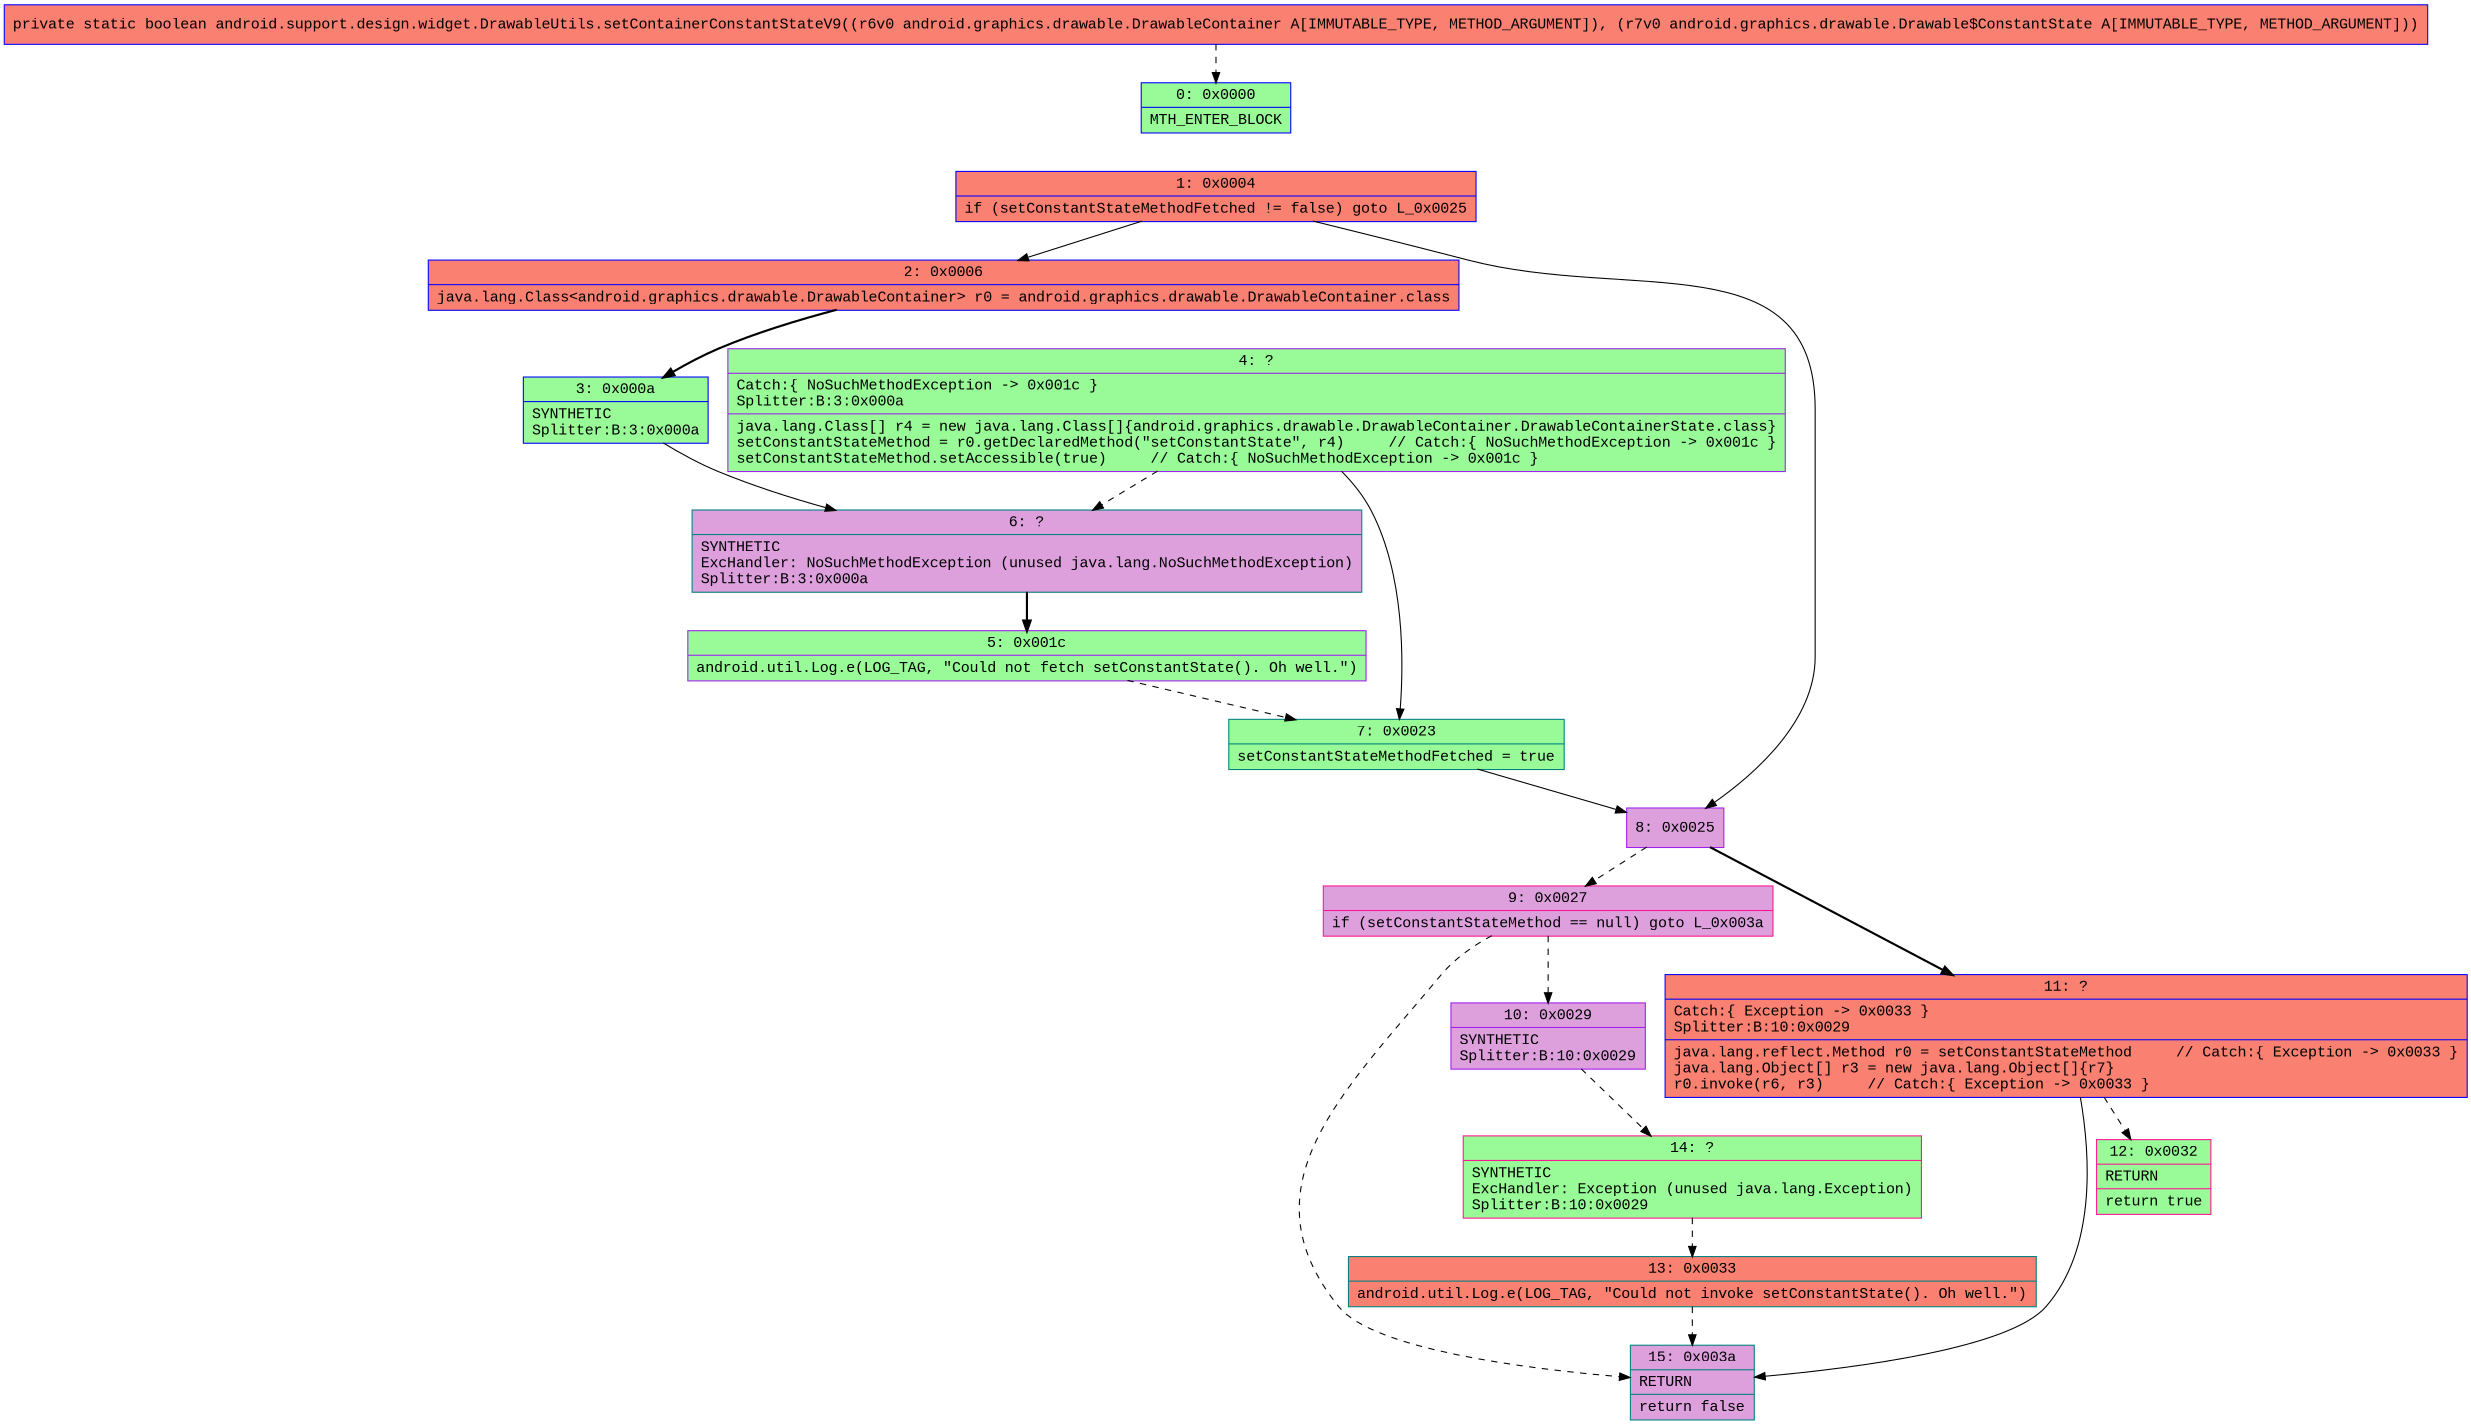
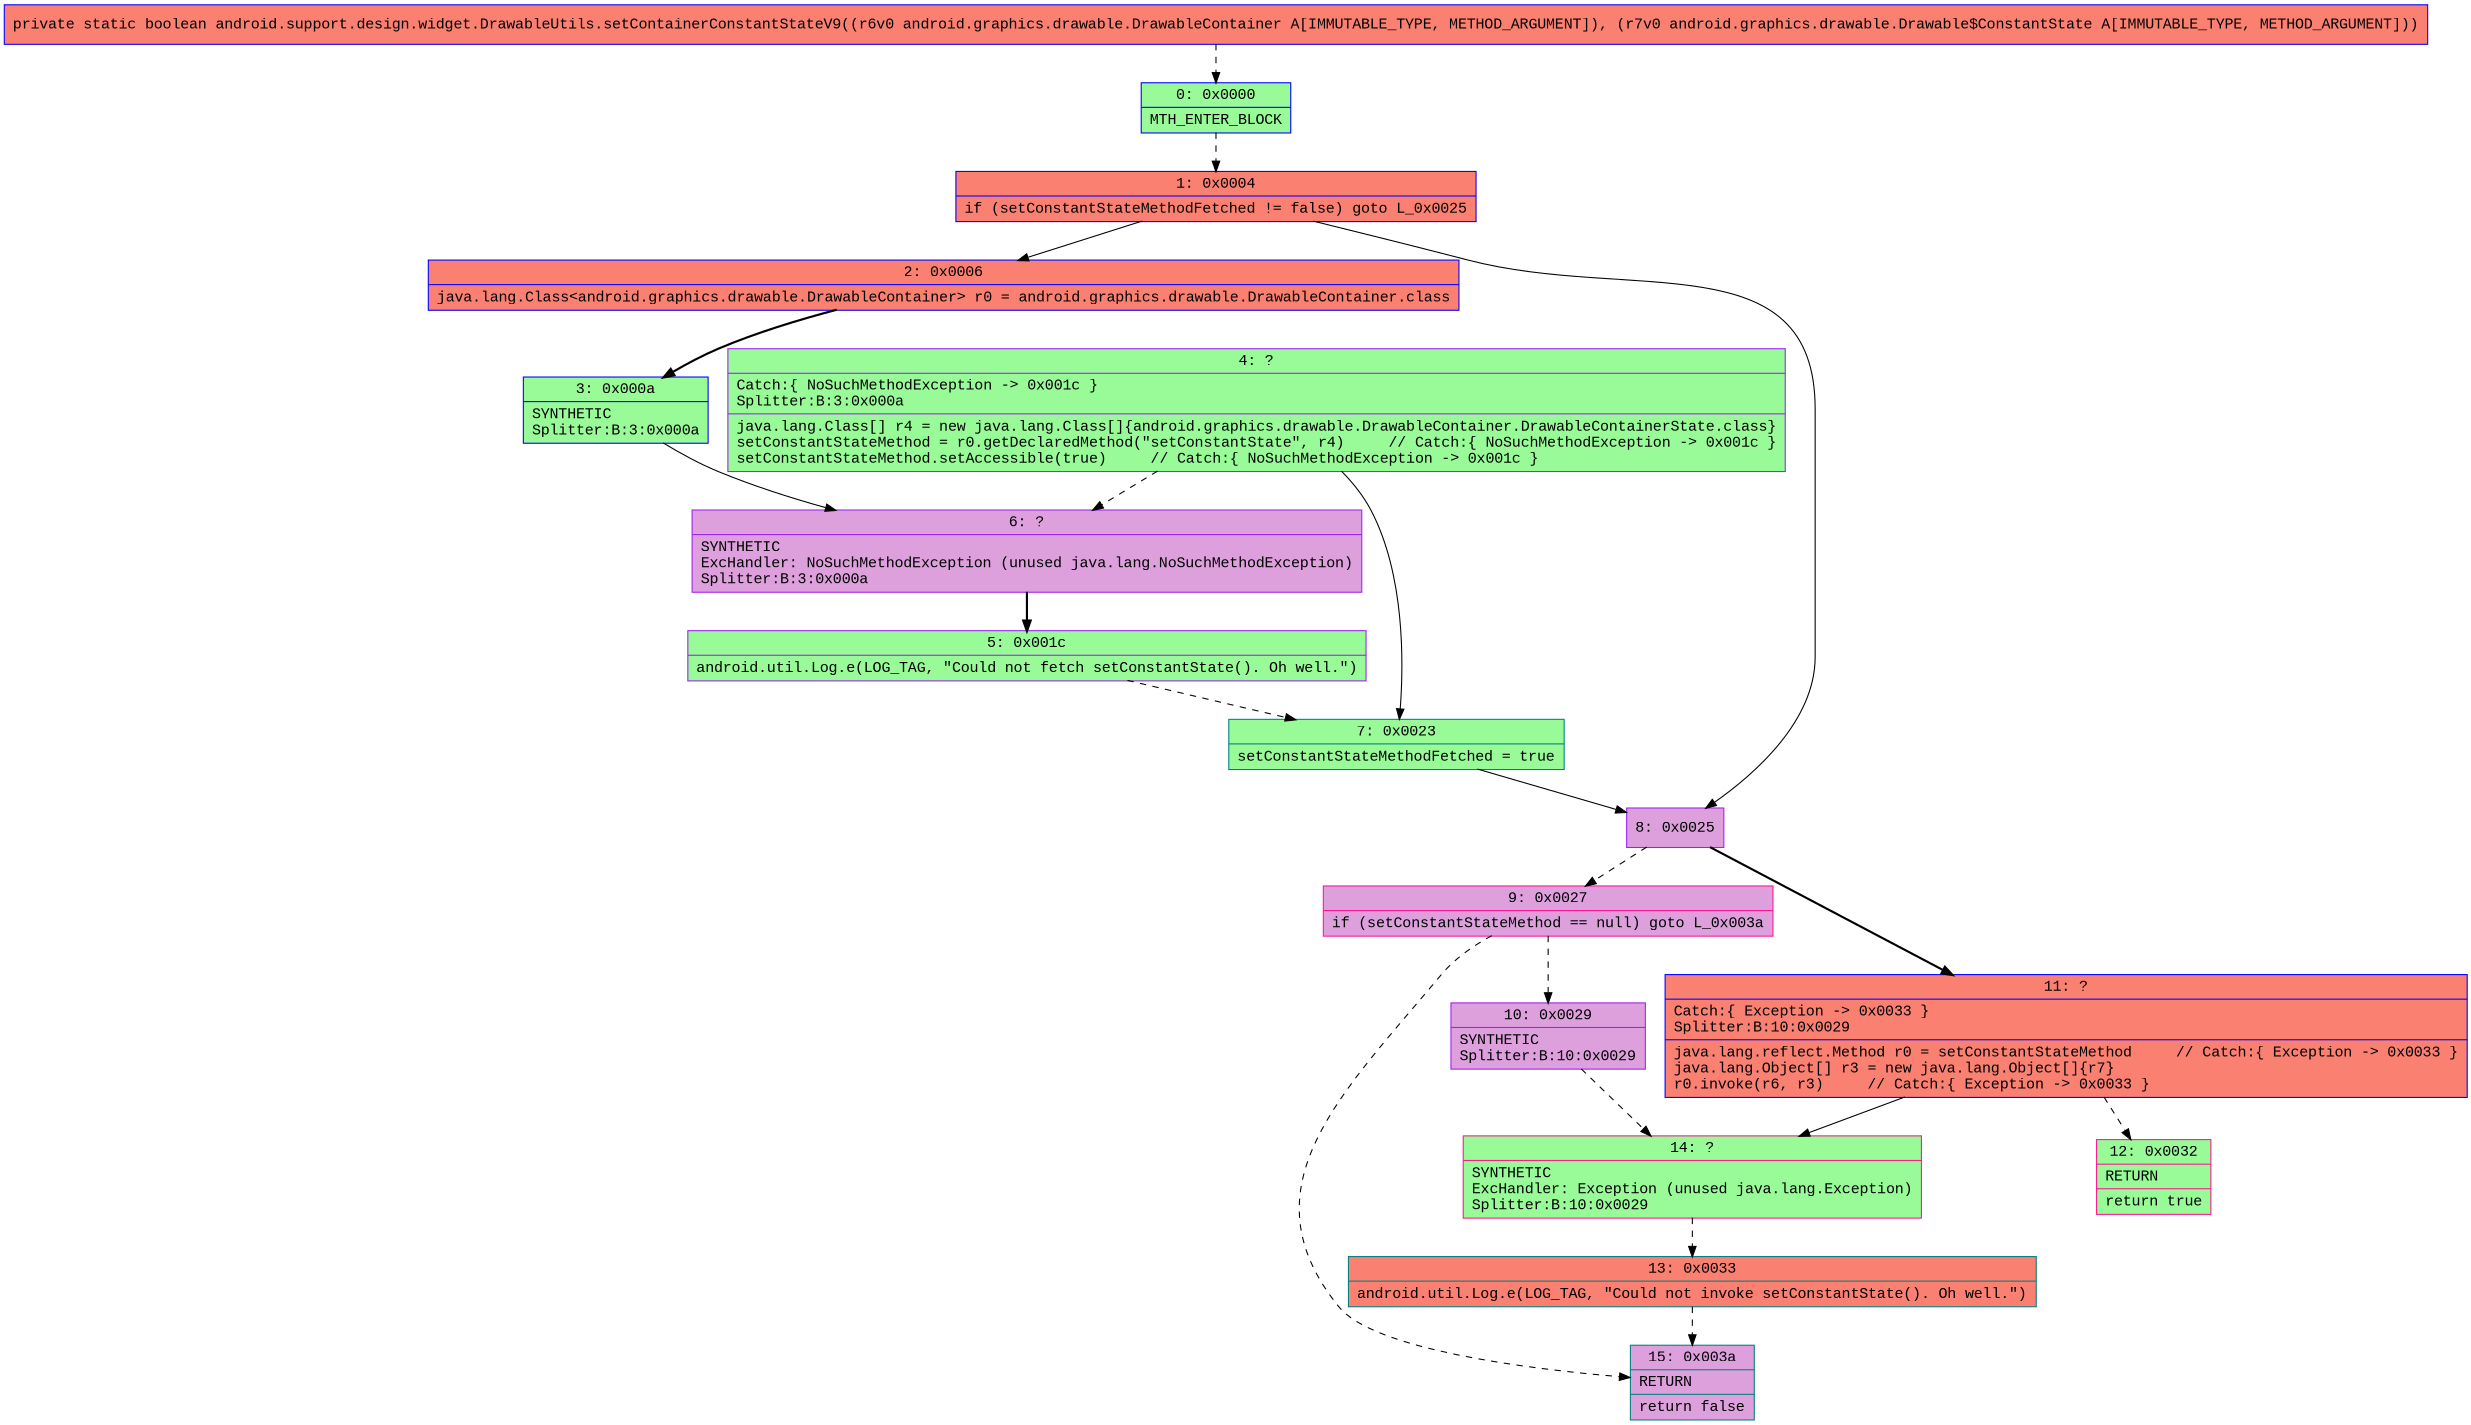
edge "0: 0x0000" -> "1: 0x0004": added
node "6: ?": color teal -> purple
edge "11: ?" -> "15: 0x003a": now "11: ?" -> "14: ?"
